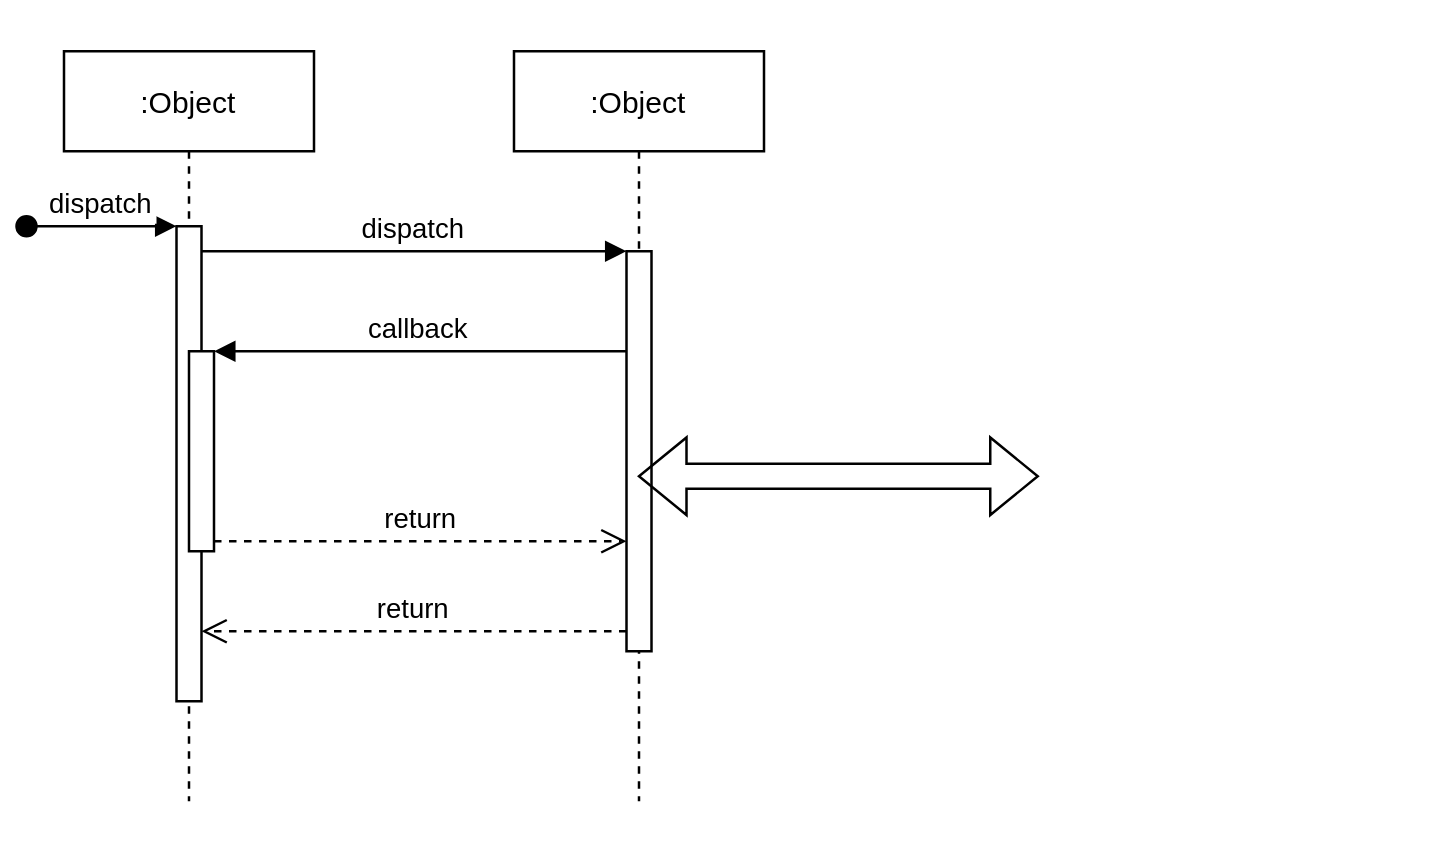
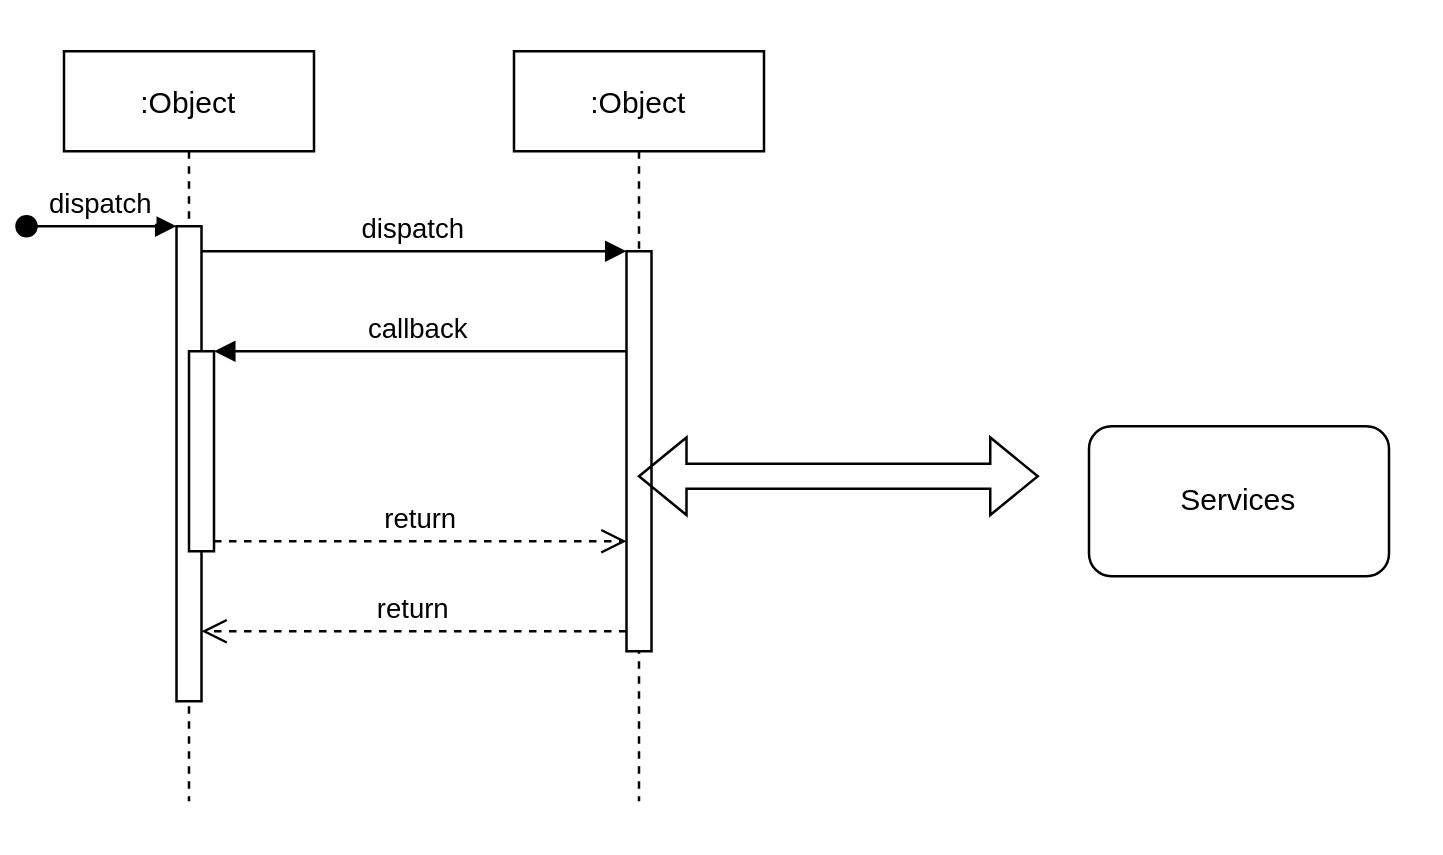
node "Services": added
